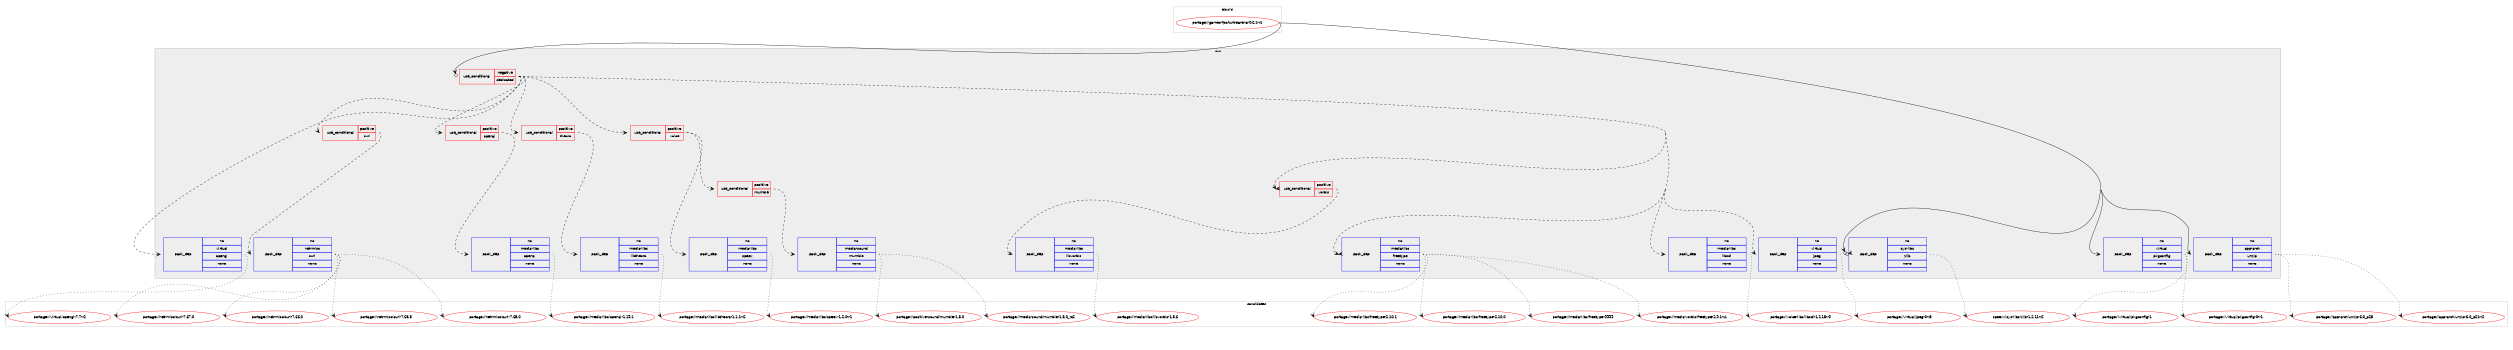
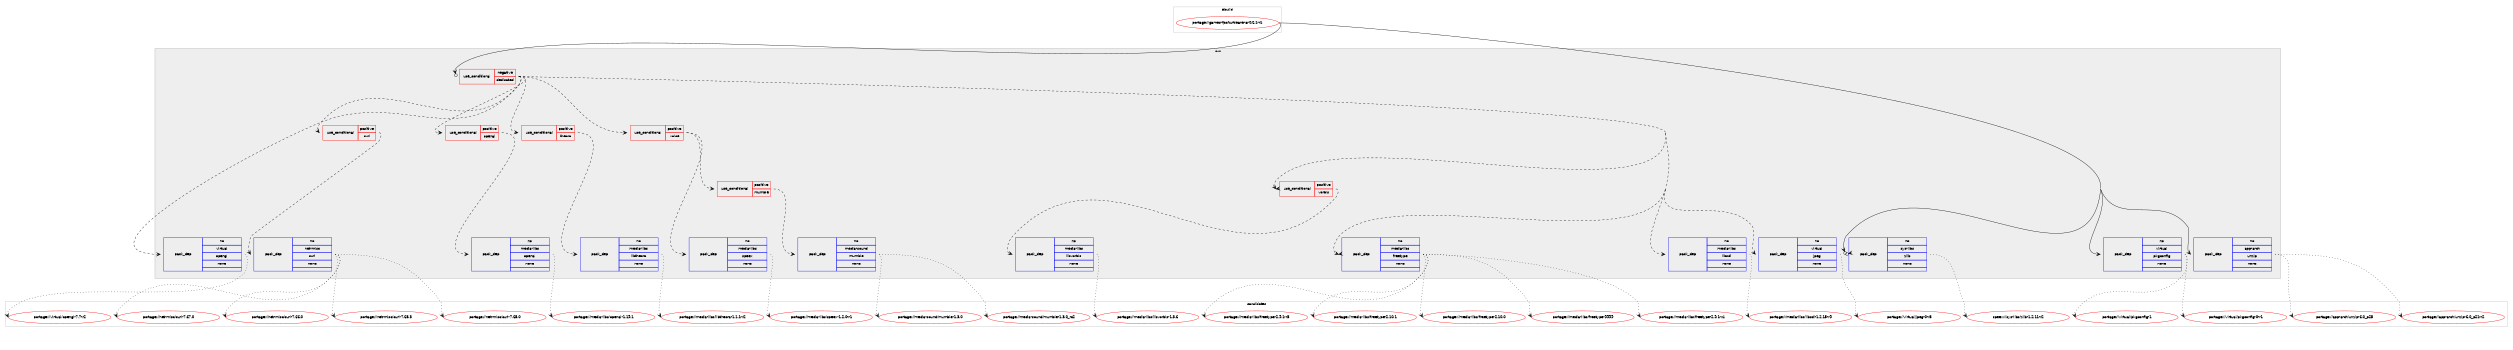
node "portage://positive-sound/mumble-1.3.0": label "portage://positive-sound/mumble-1.3.0" -> "portage://media-sound/mumble-1.3.0"
node "portage://media-libs/freetype-2.9.1-r3": added
node "portage://media-vorbis/freetype-2.9.1-r4": label "portage://media-vorbis/freetype-2.9.1-r4" -> "portage://media-libs/freetype-2.9.1-r4"
node "portage://voice-libs/libsdl-1.2.15-r9": label "portage://voice-libs/libsdl-1.2.15-r9" -> "portage://media-libs/libsdl-1.2.15-r9"
